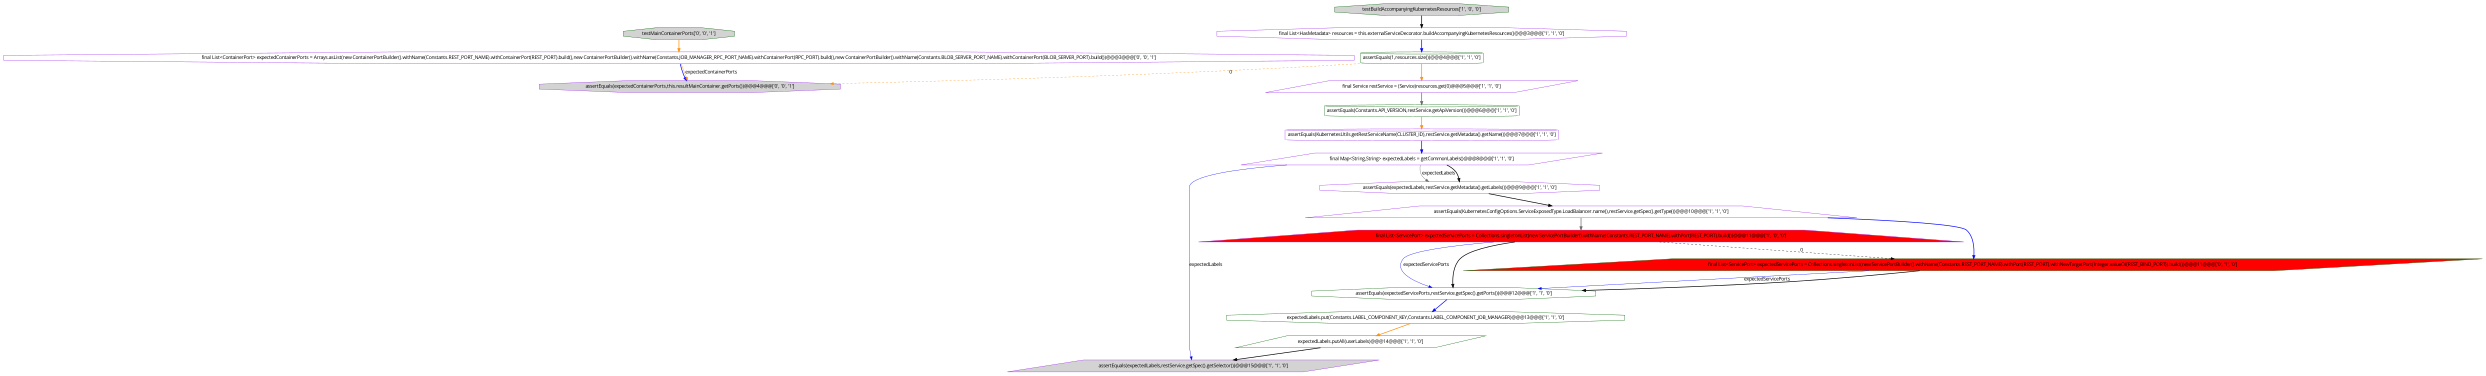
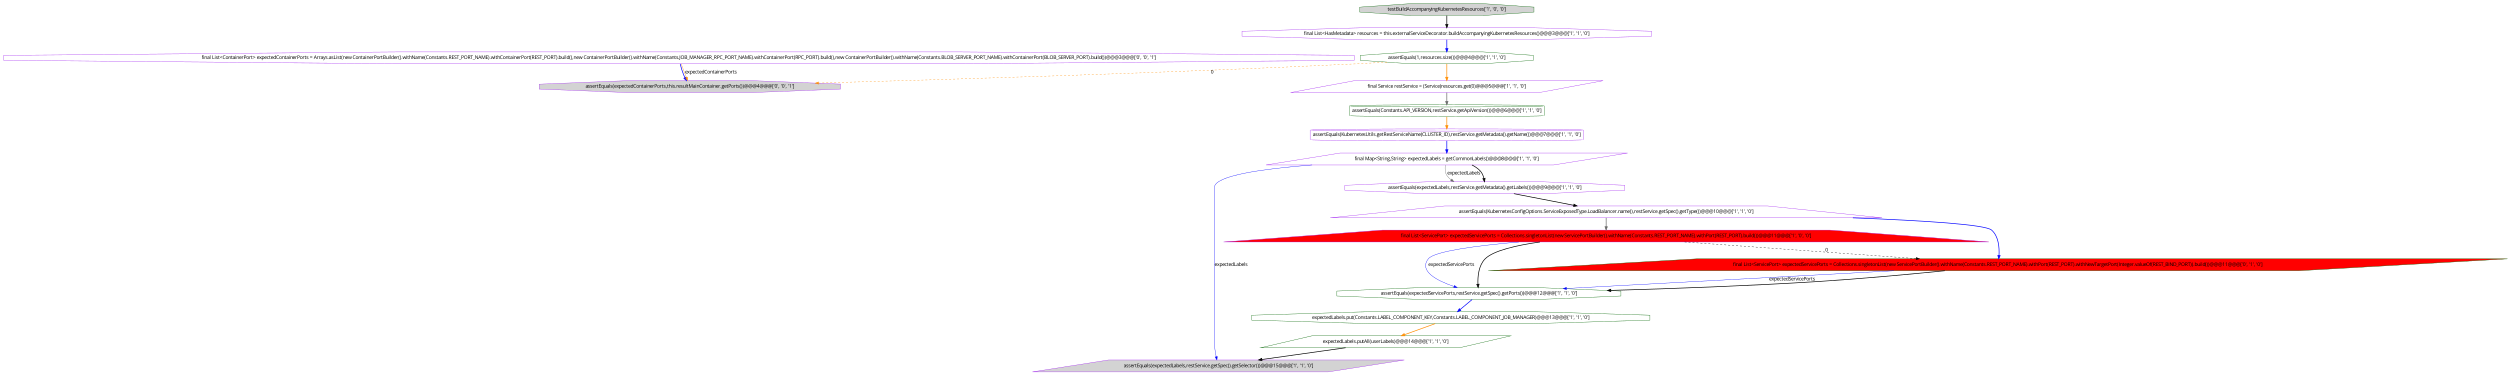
node "testMainContainerPorts['0', '0', '1']": removed
node "assertEquals(1,resources.size())@@@4@@@['1', '1', '0']": shape cylinder -> octagon
